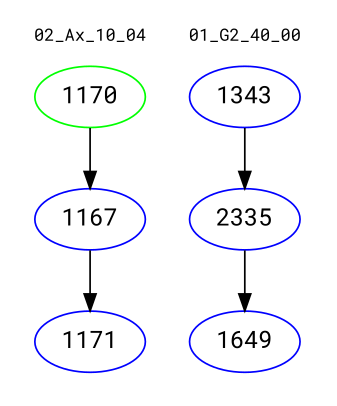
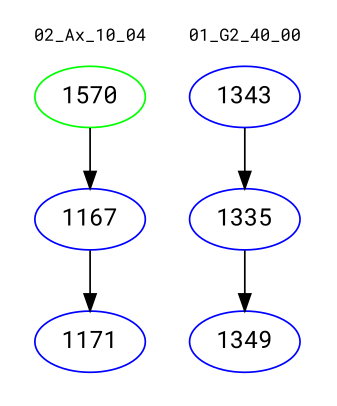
node "1170": label "1170" -> "1570"
node "2335": label "2335" -> "1335"
node "1649": label "1649" -> "1349"
